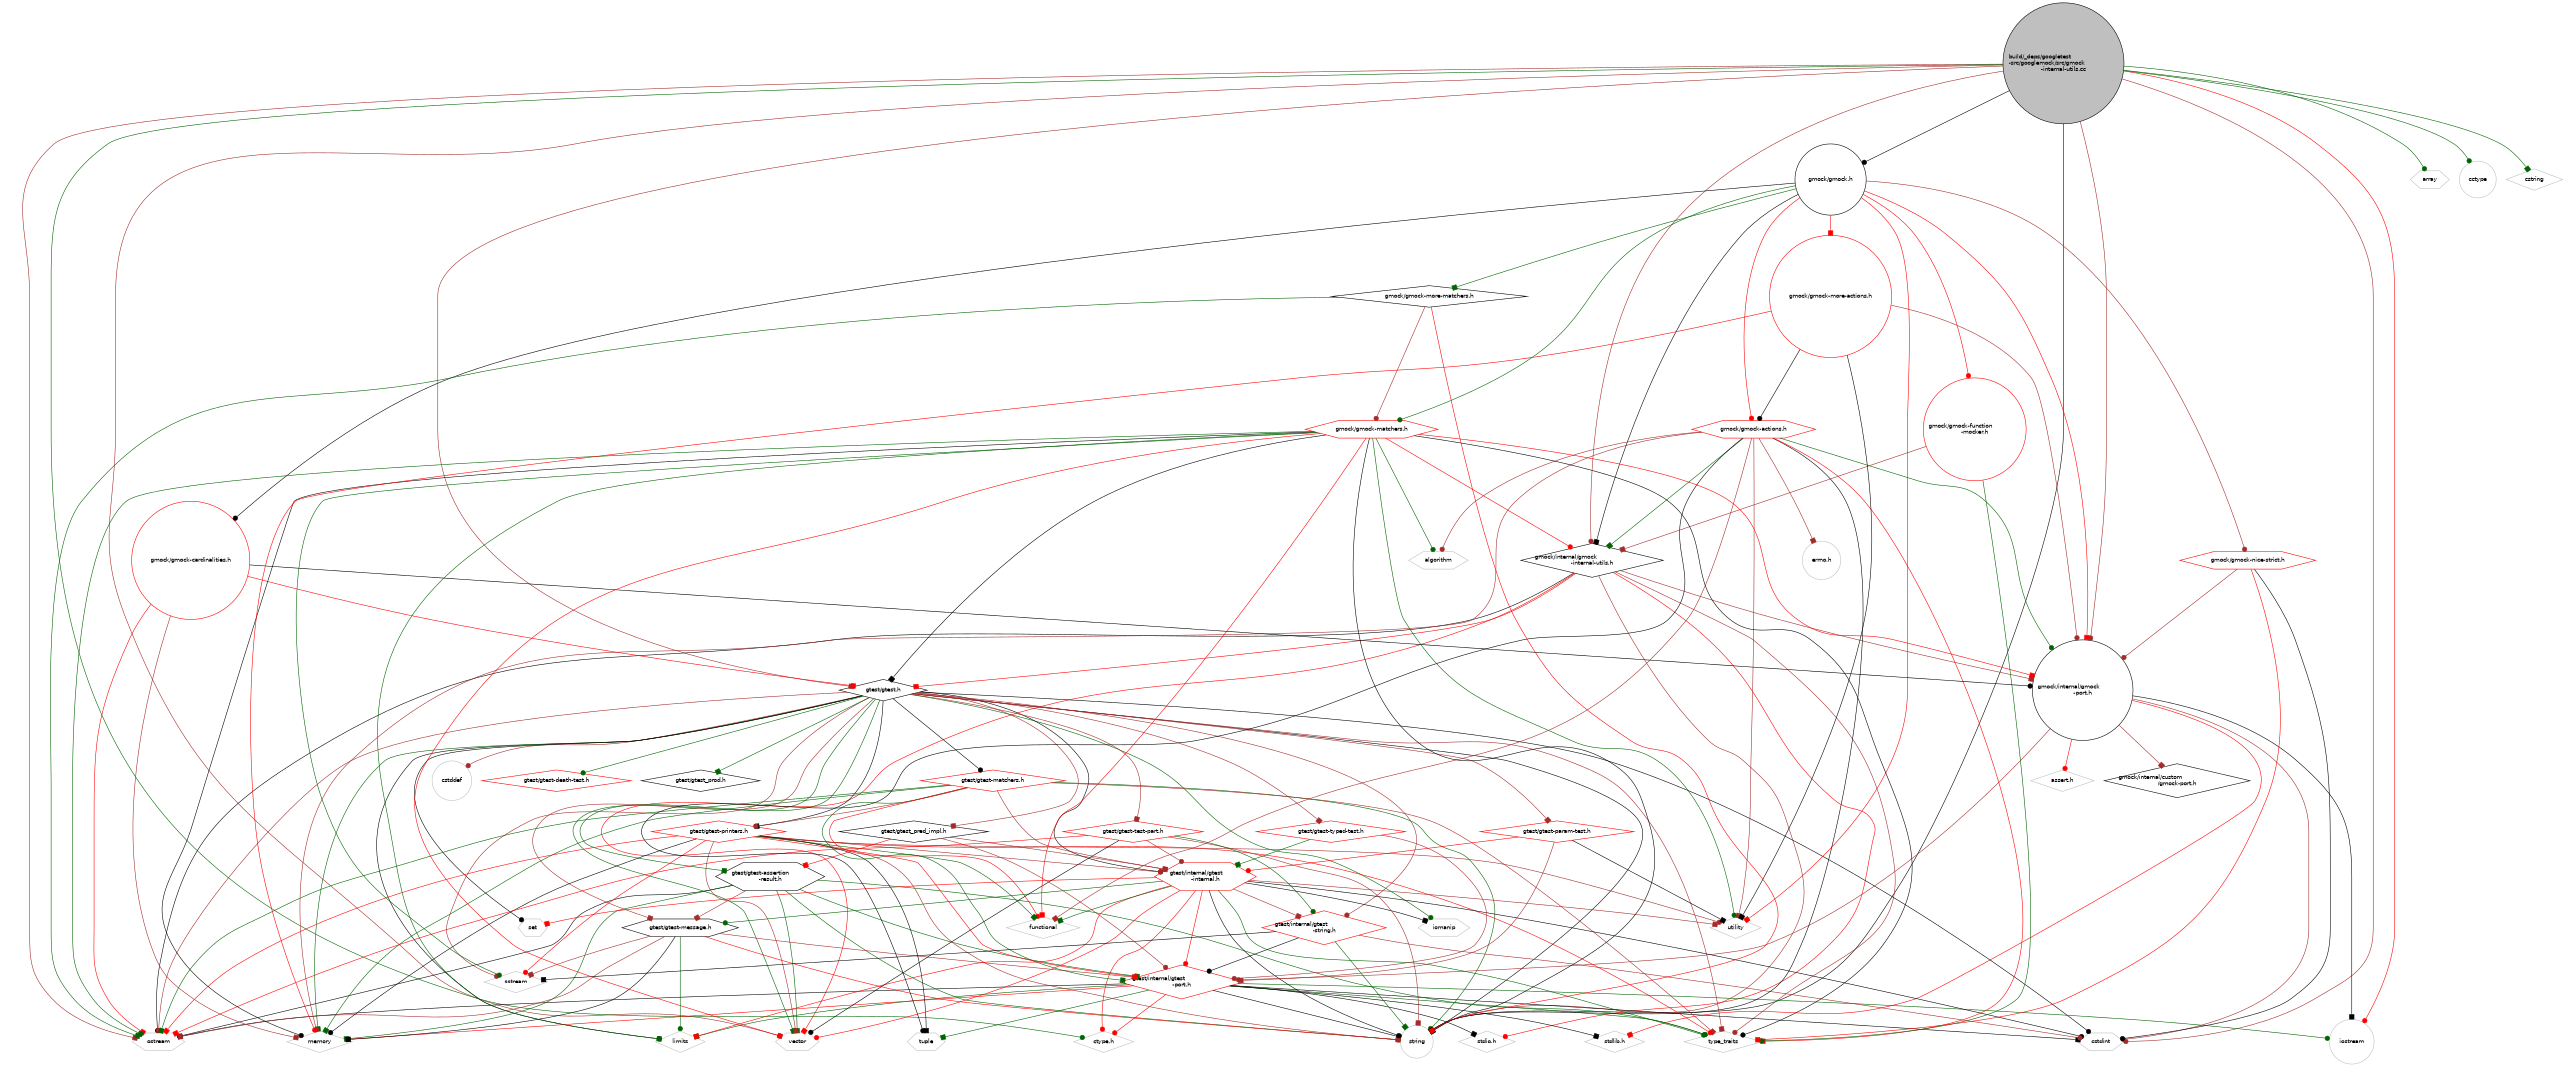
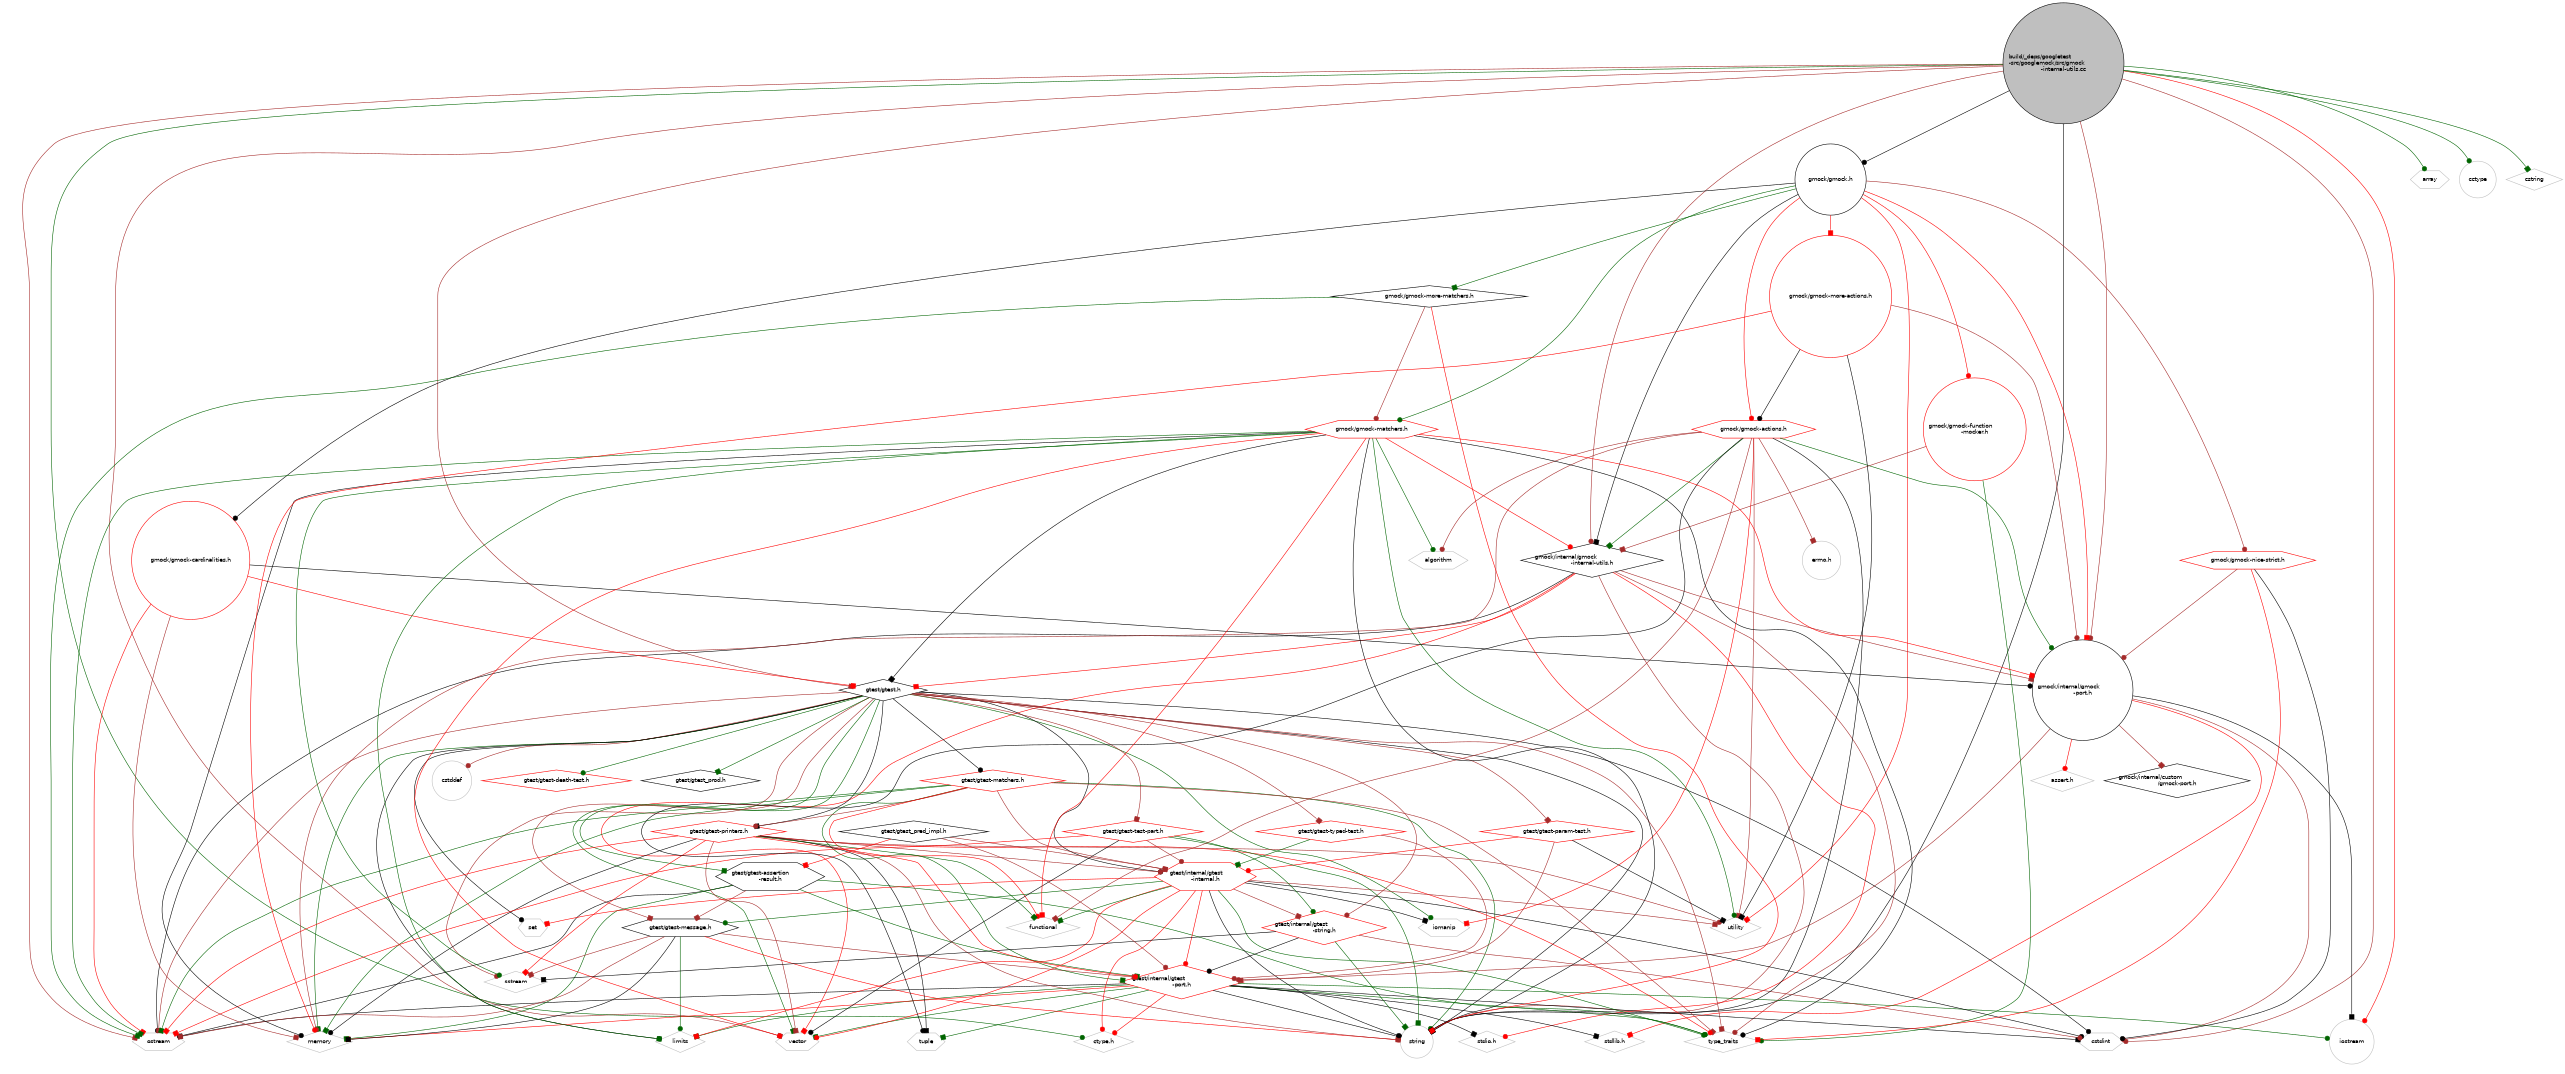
edge "gtest/gtest.h" -> "gtest/gtest_pred_impl.h": removed
edge "gmock/gmock-actions.h" -> "type_traits": now "gmock/gmock-actions.h" -> "iomanip"
edge "gtest/gtest-test-part.h" -> "string": color brown -> darkgreen
edge "gtest/gtest-printers.h" -> "sstream": arrowhead dot -> box
edge "gtest/gtest-assertion -result.h" -> "vector": now "gtest/internal/gtest -port.h" -> "vector"
edge "gtest/gtest-assertion -result.h" -> "string": removed
